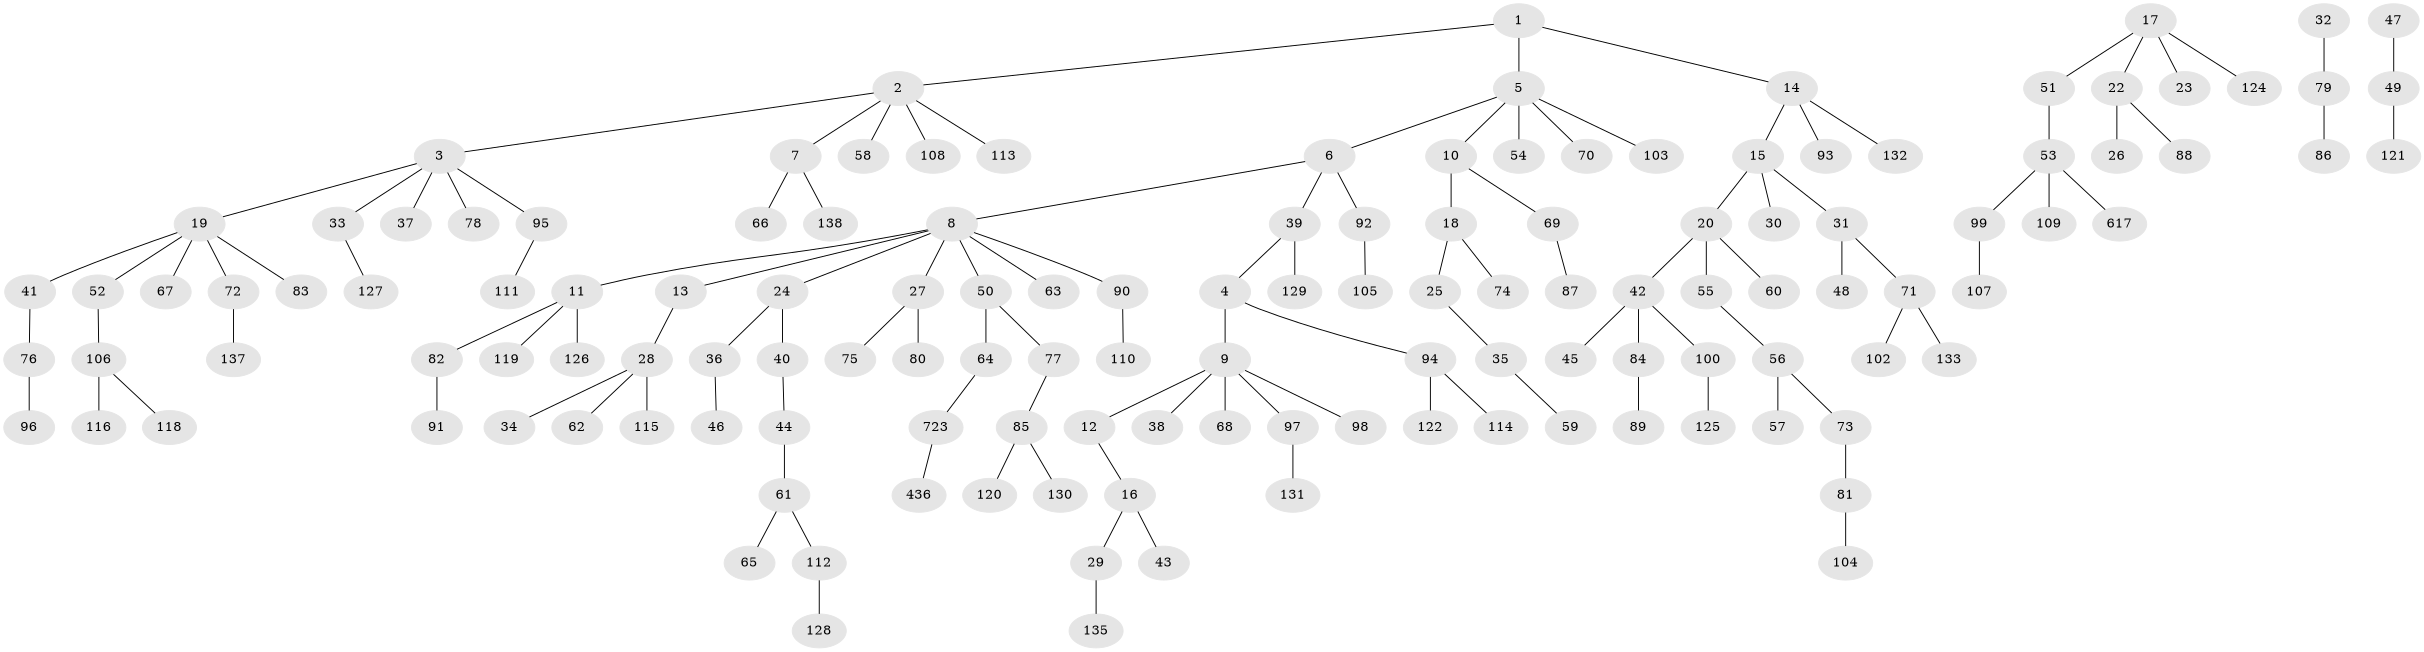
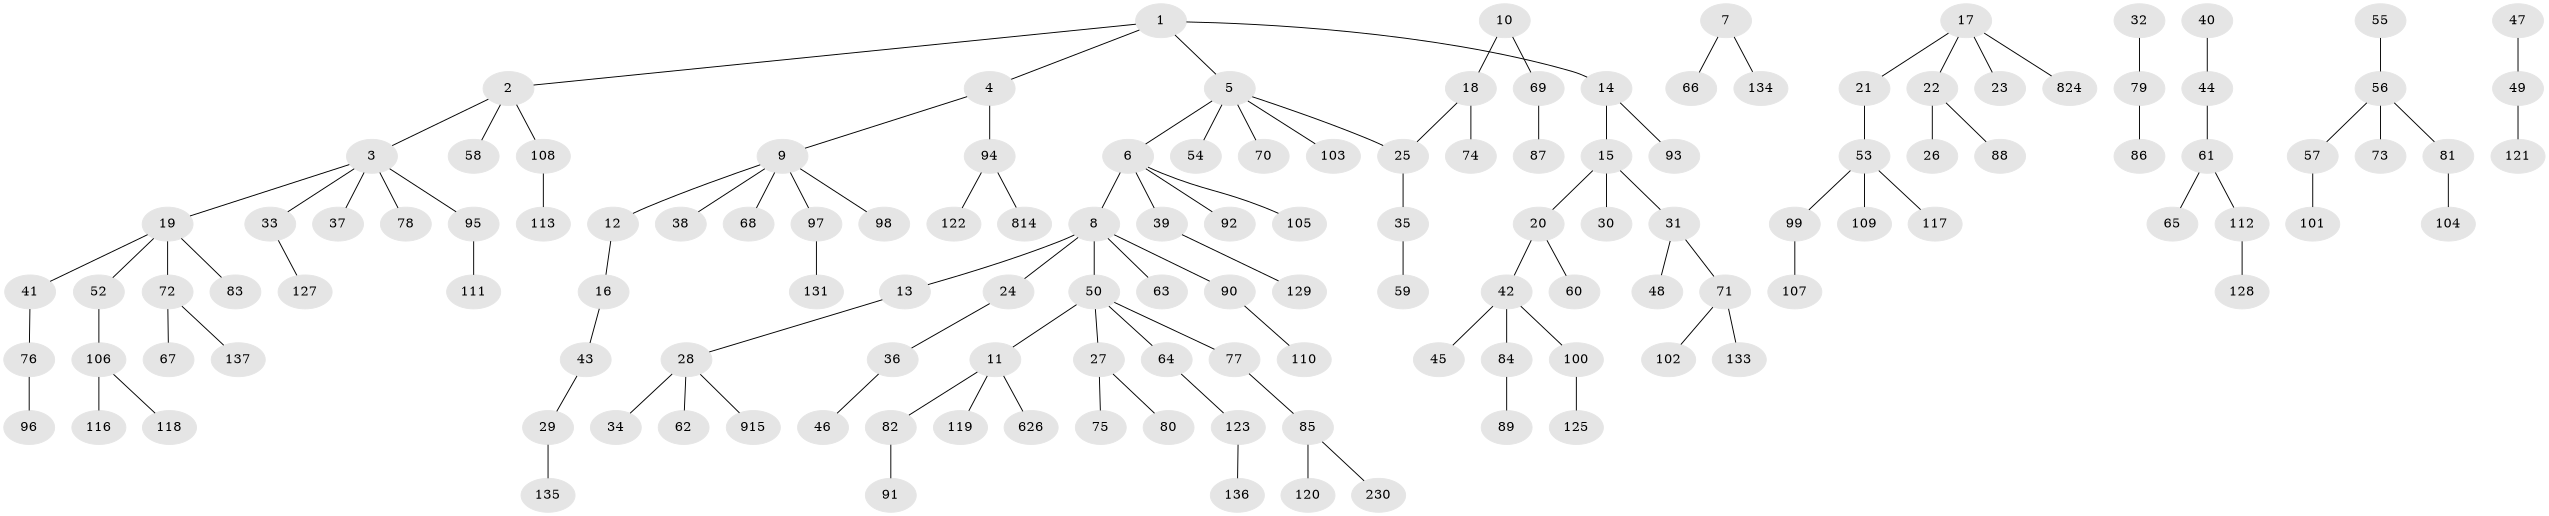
node "51": label "51" -> "21"
node "124": label "124" -> "824"
edge "2" -- "7": removed
edge "2" -- "113": now "108" -- "113"
edge "5" -- "10": now "5" -- "25"
node "132": removed
node "138": label "138" -> "134"
node "617": label "617" -> "117"
node "101": added
edge "8" -- "11": now "50" -- "11"
edge "19" -- "67": now "72" -- "67"
edge "8" -- "27": now "50" -- "27"
edge "39" -- "4": now "1" -- "4"
edge "92" -- "105": now "6" -- "105"
edge "20" -- "55": removed
edge "24" -- "40": removed
node "126": label "126" -> "626"
node "115": label "115" -> "915"
node "723": label "723" -> "123"
node "114": label "114" -> "814"
edge "73" -- "81": now "56" -- "81"
node "436": label "436" -> "136"
node "130": label "130" -> "230"
edge "16" -- "29": now "43" -- "29"
